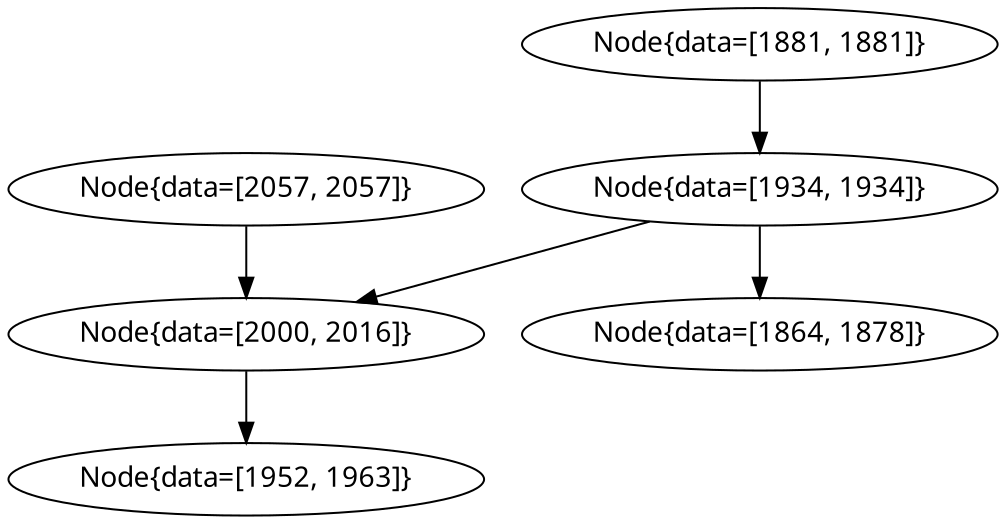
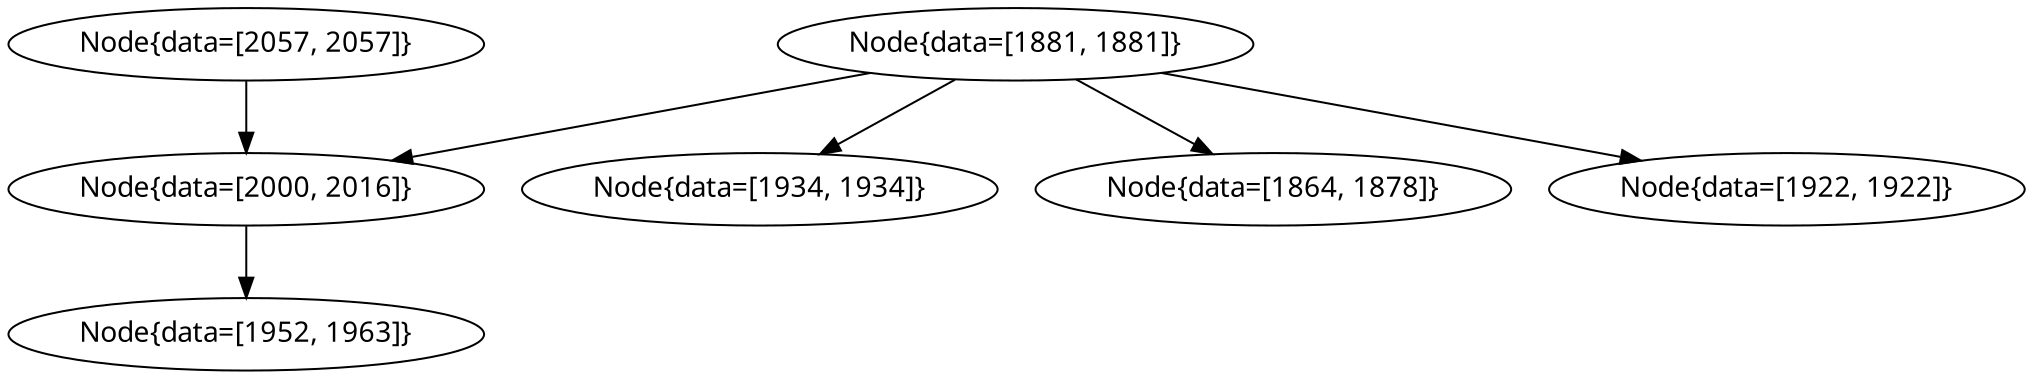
node "Node{data=[1922, 1922]}": added
edge "Node{data=[1934, 1934]}" -> "Node{data=[1864, 1878]}": now "Node{data=[1881, 1881]}" -> "Node{data=[1864, 1878]}"
edge "Node{data=[1934, 1934]}" -> "Node{data=[2000, 2016]}": now "Node{data=[1881, 1881]}" -> "Node{data=[2000, 2016]}"
